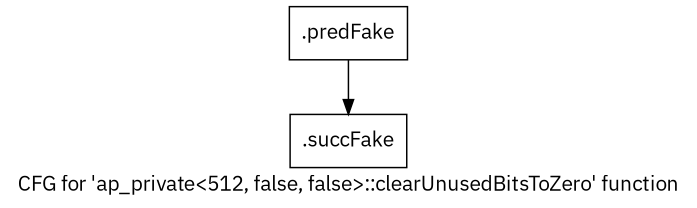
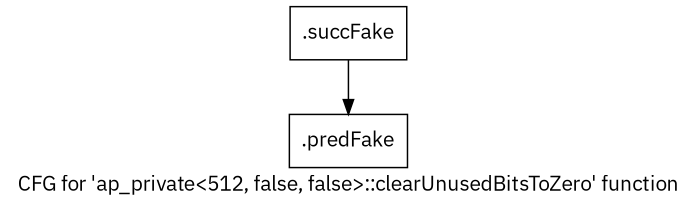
edge ".predFake" -> ".succFake": reversed
